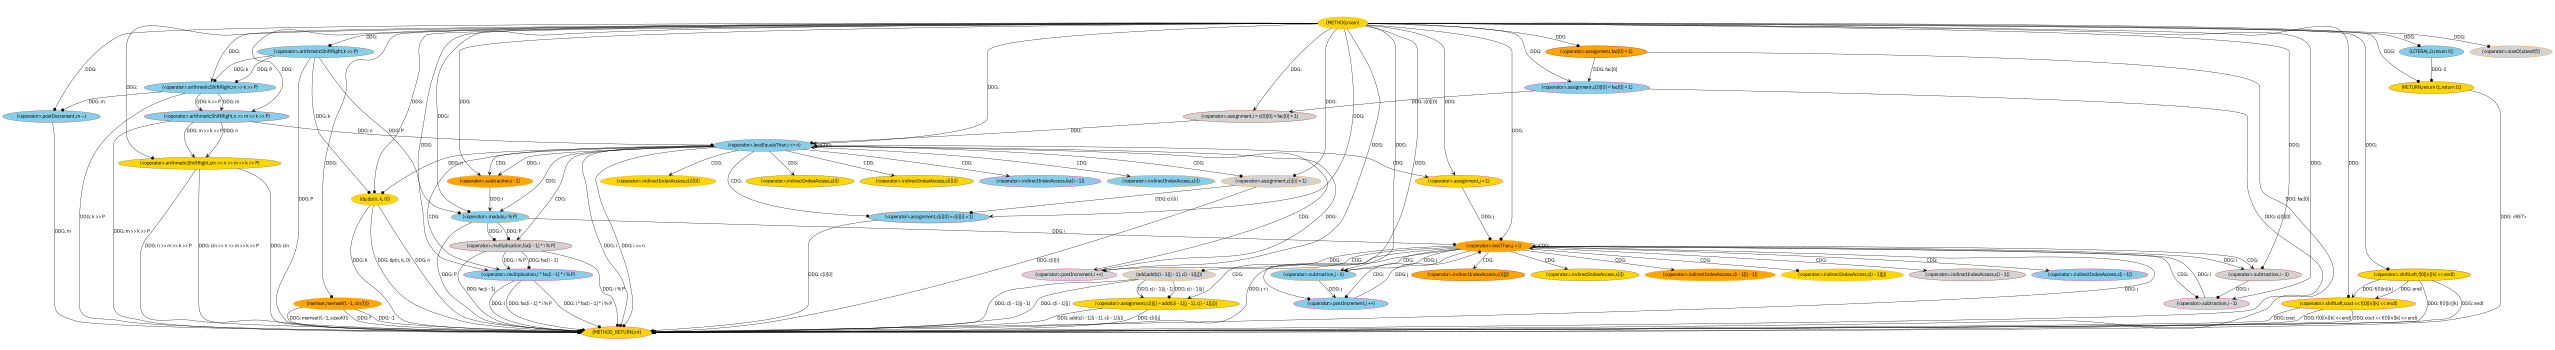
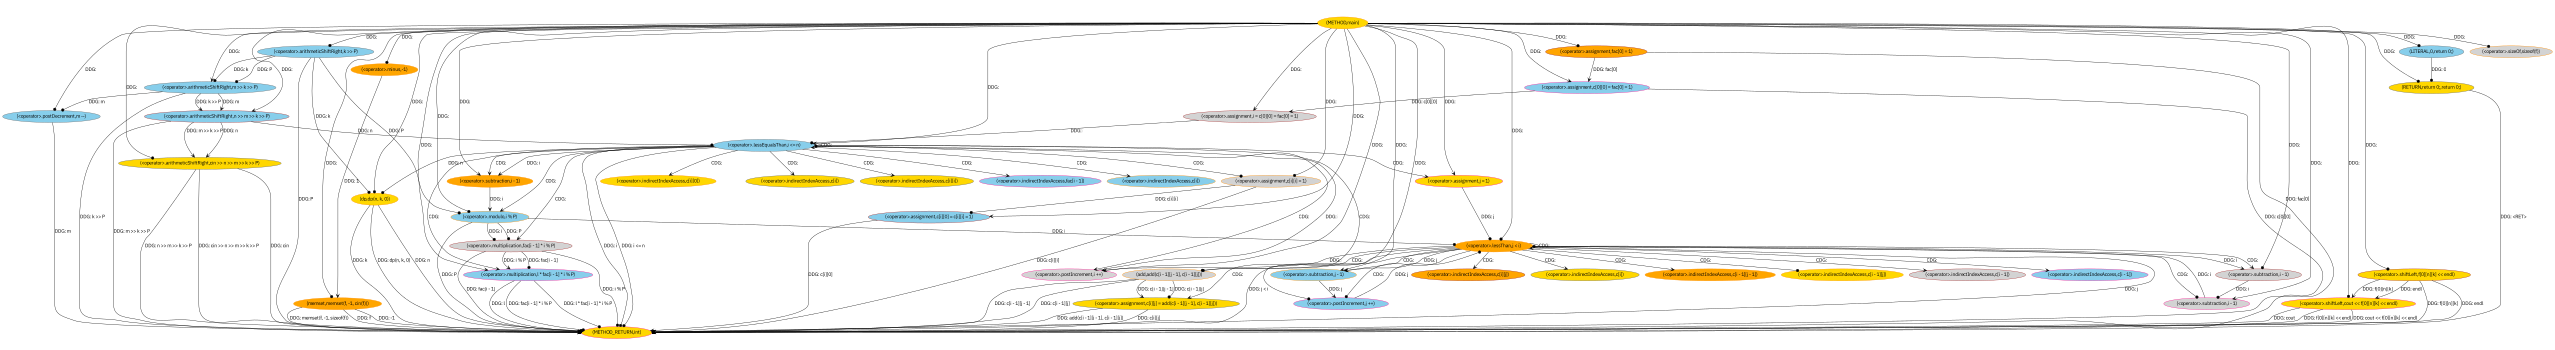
node "(<operator>.minus,-1)": added
edge "(<operator>.lessEqualsThan,i <= n)" -> "(<operator>.assignment,c[i][0] = c[i][i] = 1)": now "(<operator>.lessEqualsThan,i <= n)" -> "(add,add(c[i - 1][j - 1], c[i - 1][j]))"
